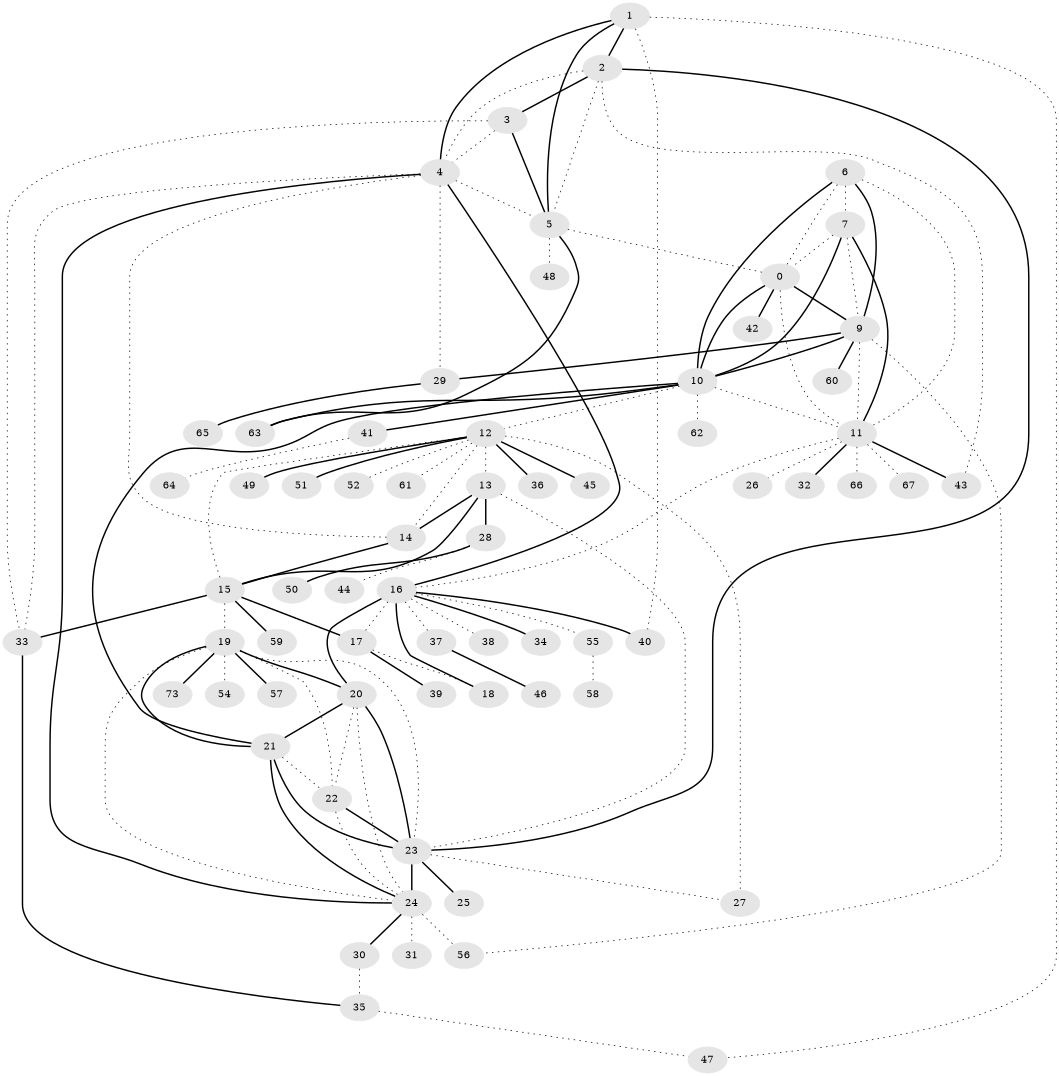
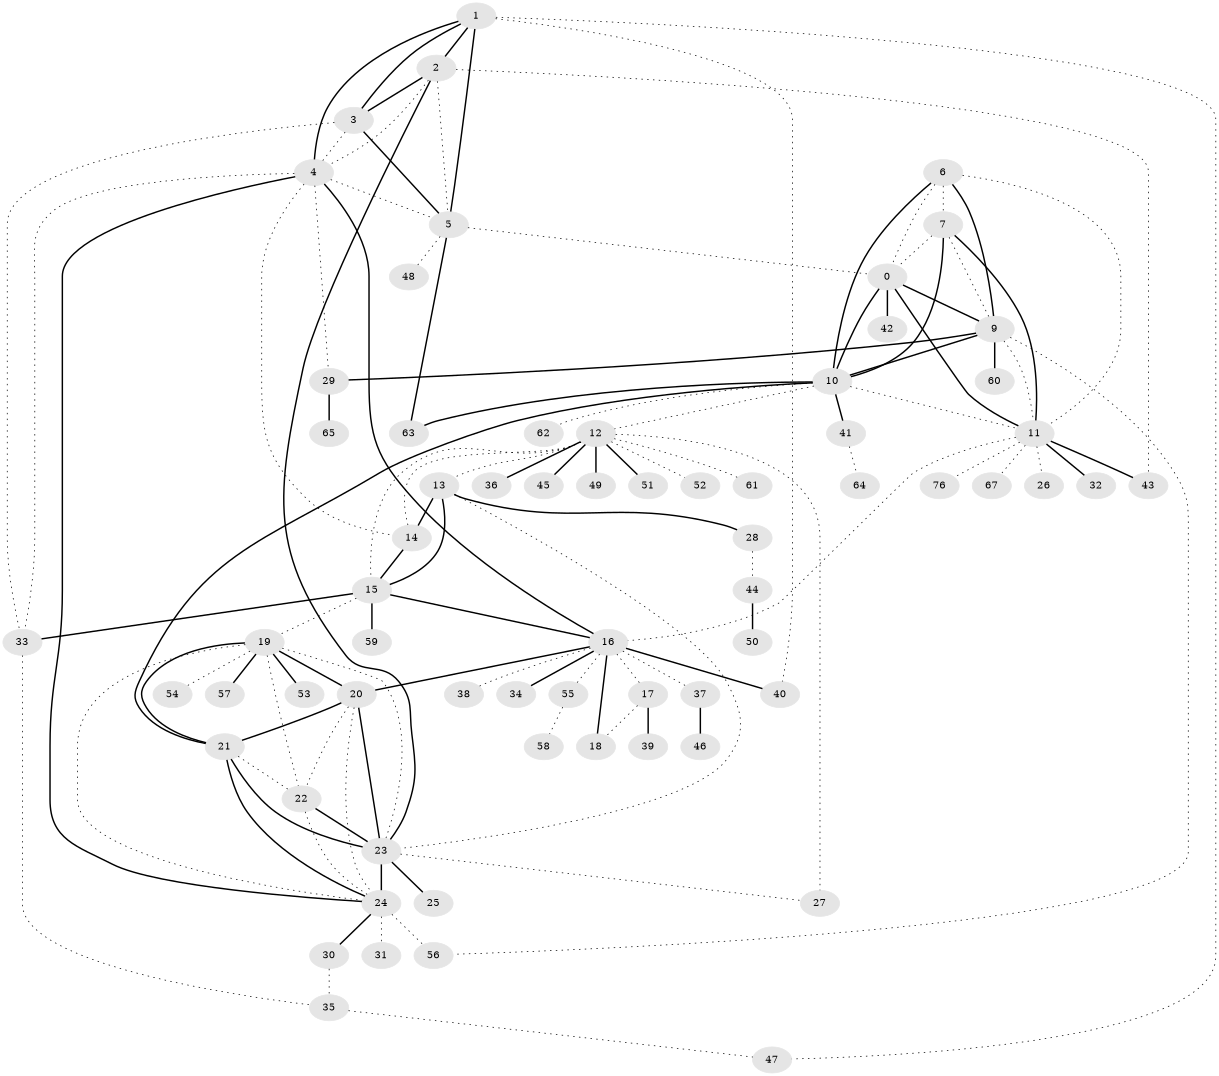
edge "1" -- "3": added
edge "0" -- "11": style dotted -> bold
node "66": label "66" -> "76"
edge "28" -- "50": now "44" -- "50"
edge "15" -- "17": now "15" -- "16"
node "73": label "73" -> "53"
edge "33" -- "35": style bold -> dotted
